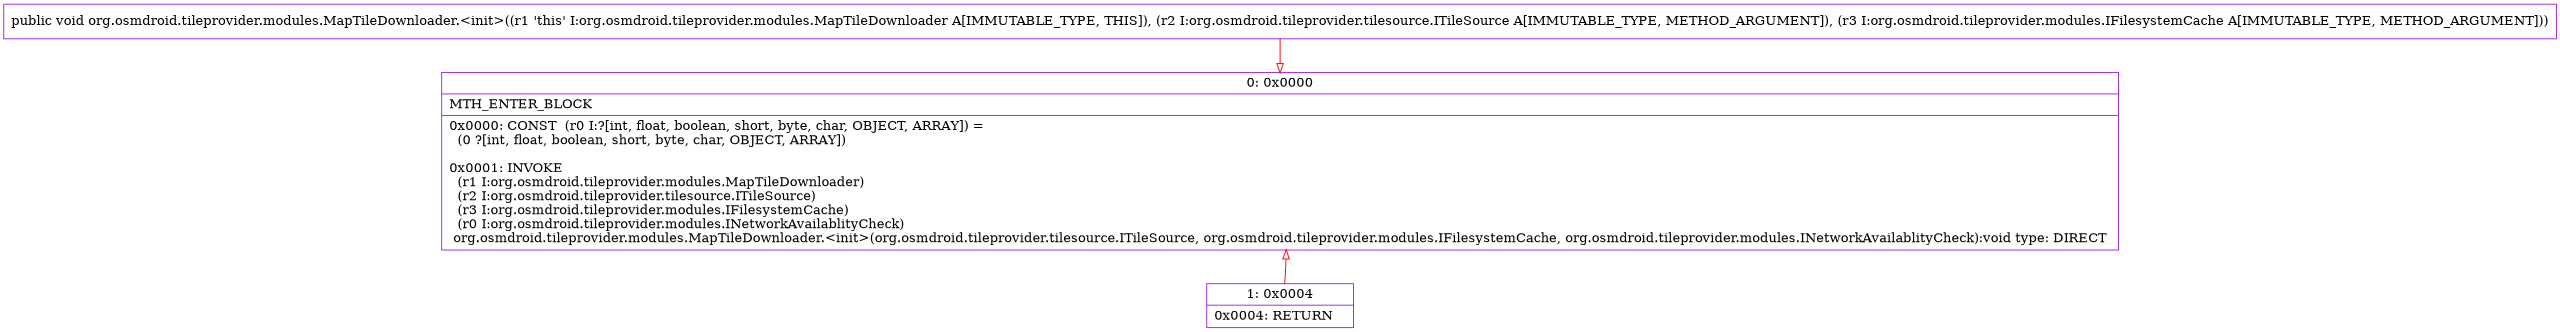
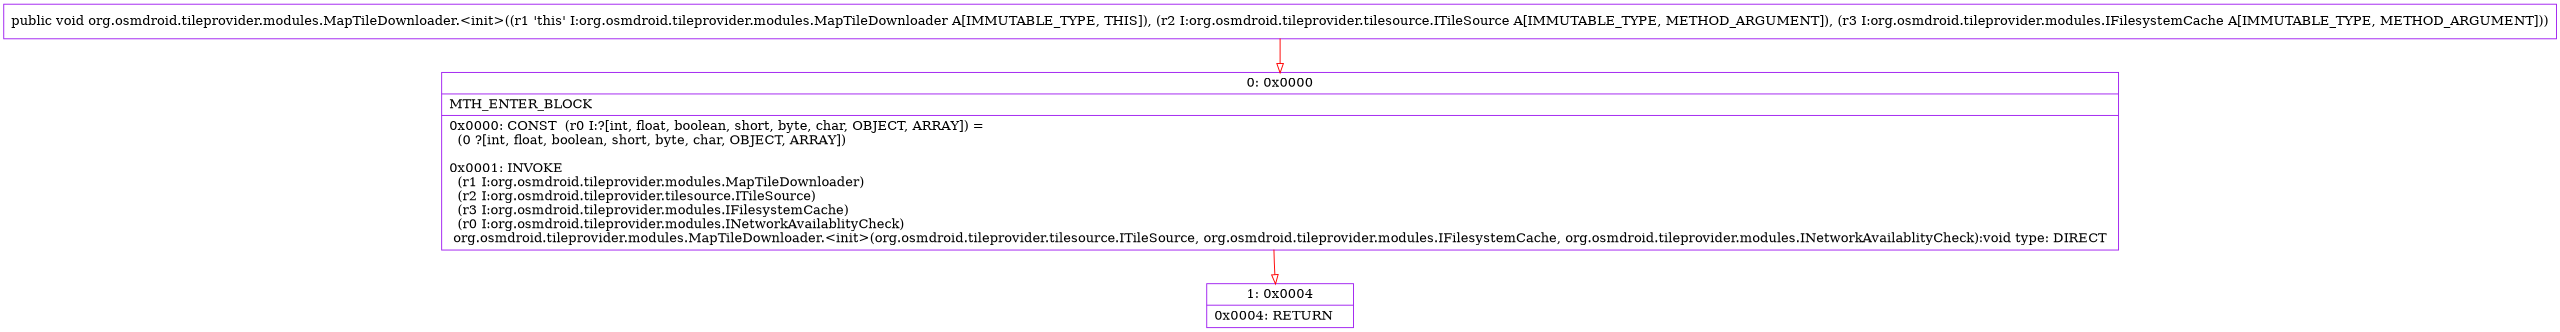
edge "1: 0x0004" -> "0: 0x0000": reversed
